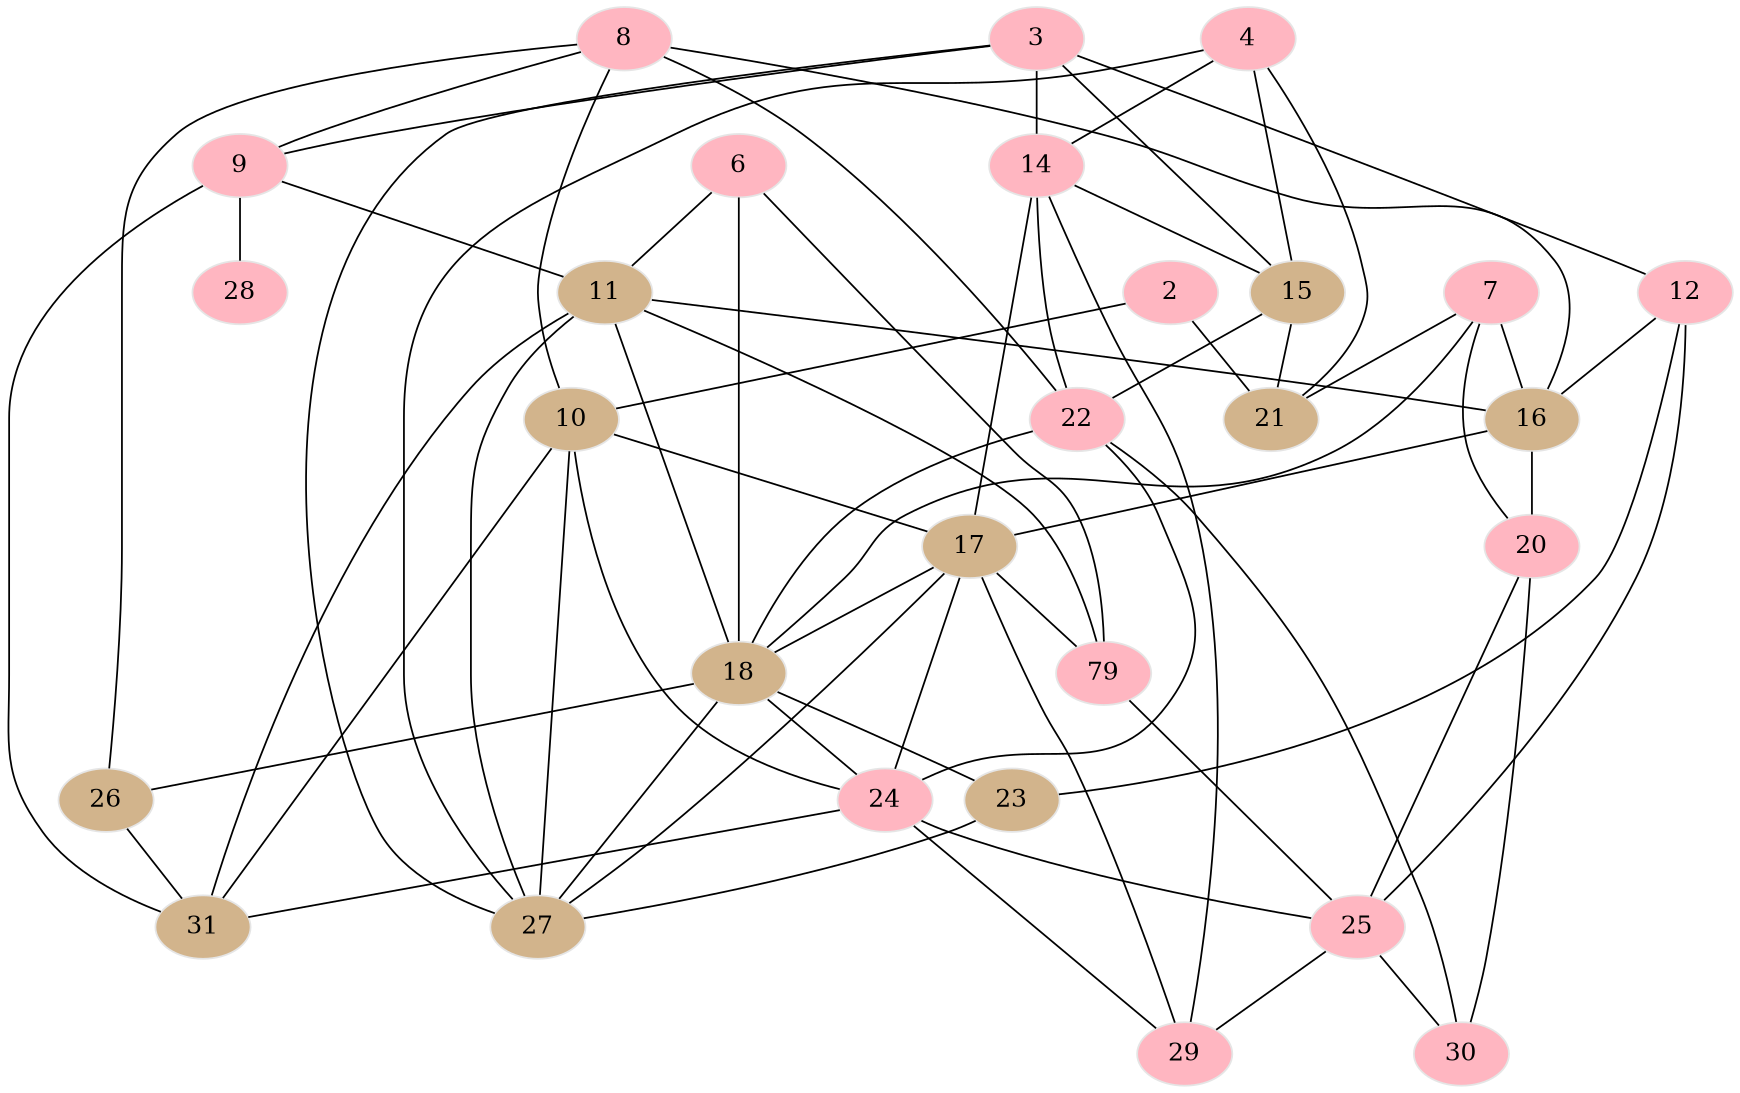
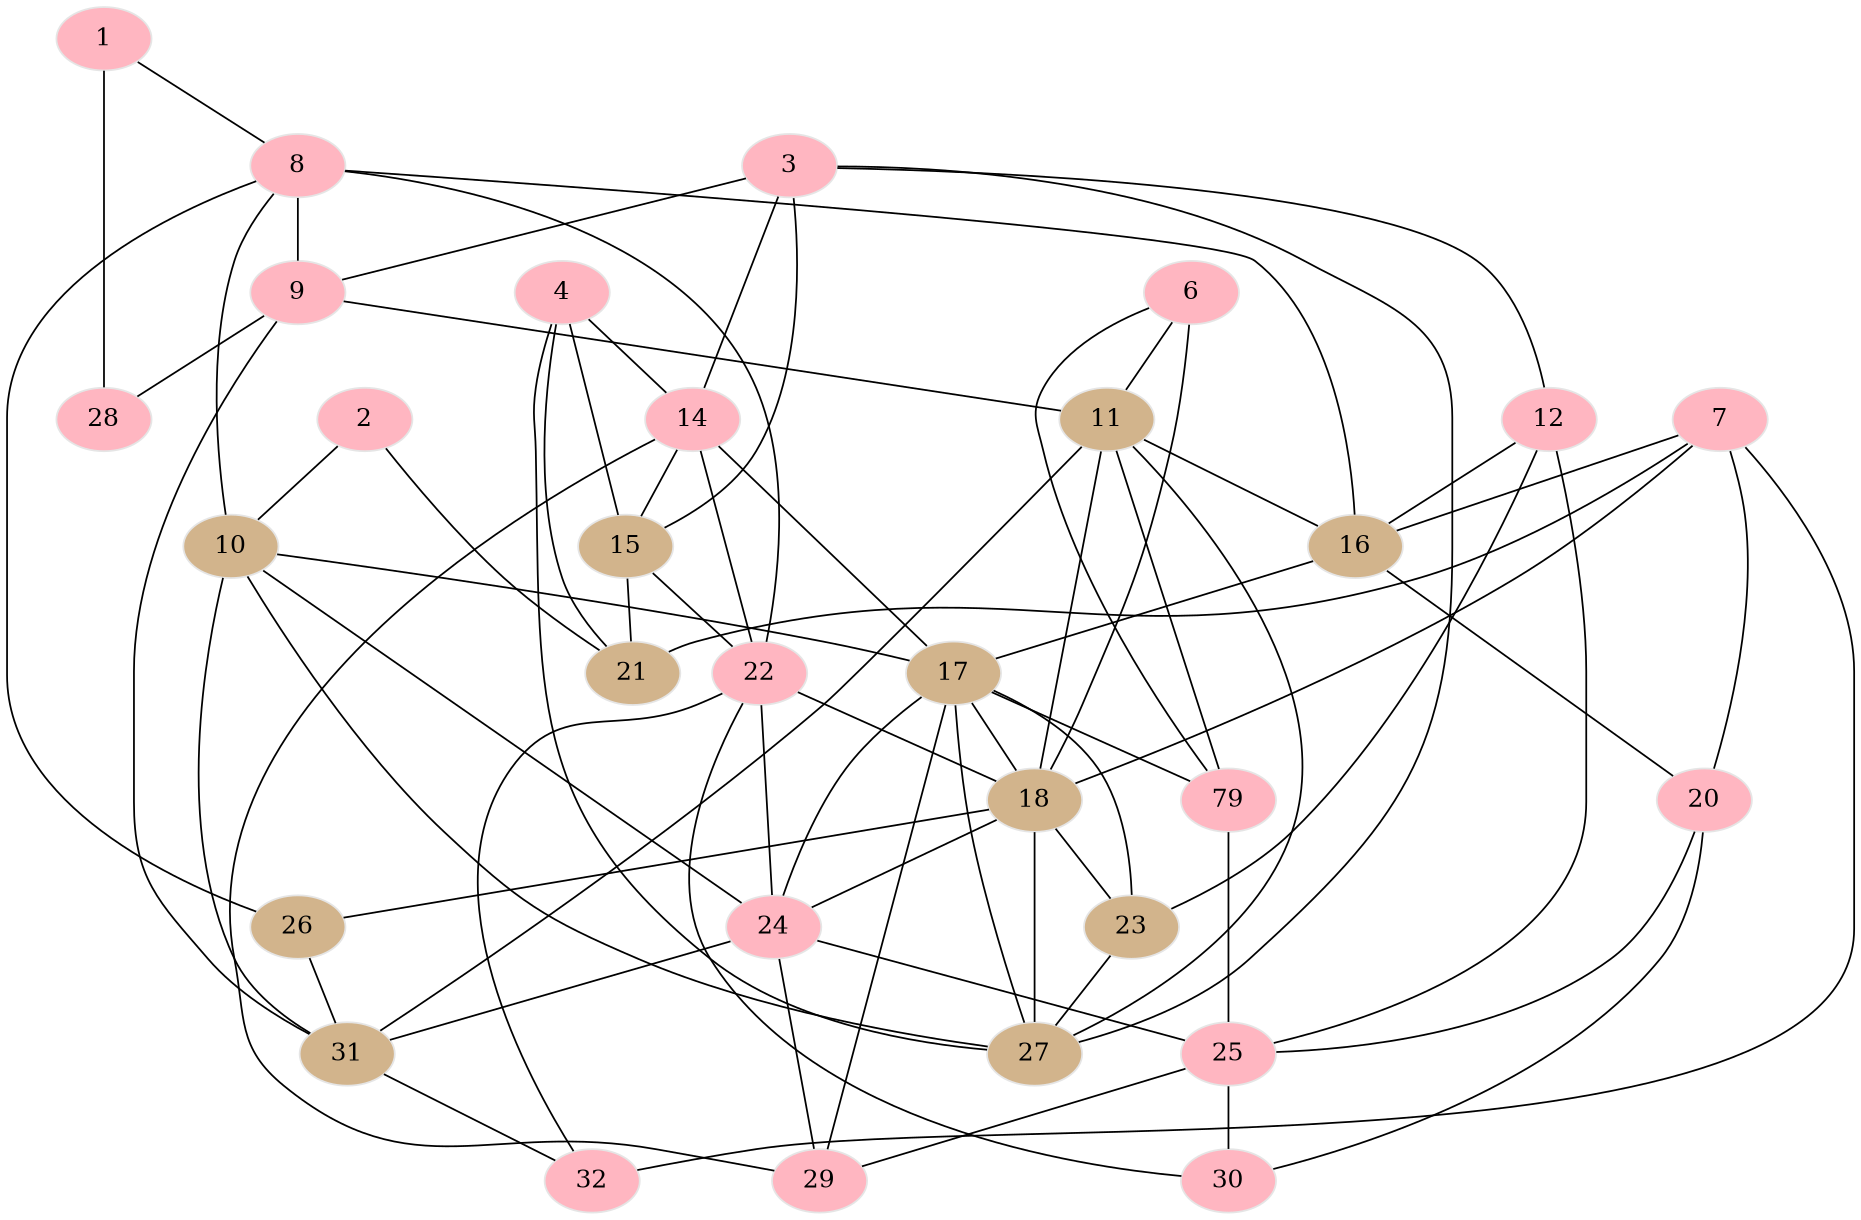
node "1": added
edge "17" -- "23": added
node "32": added
